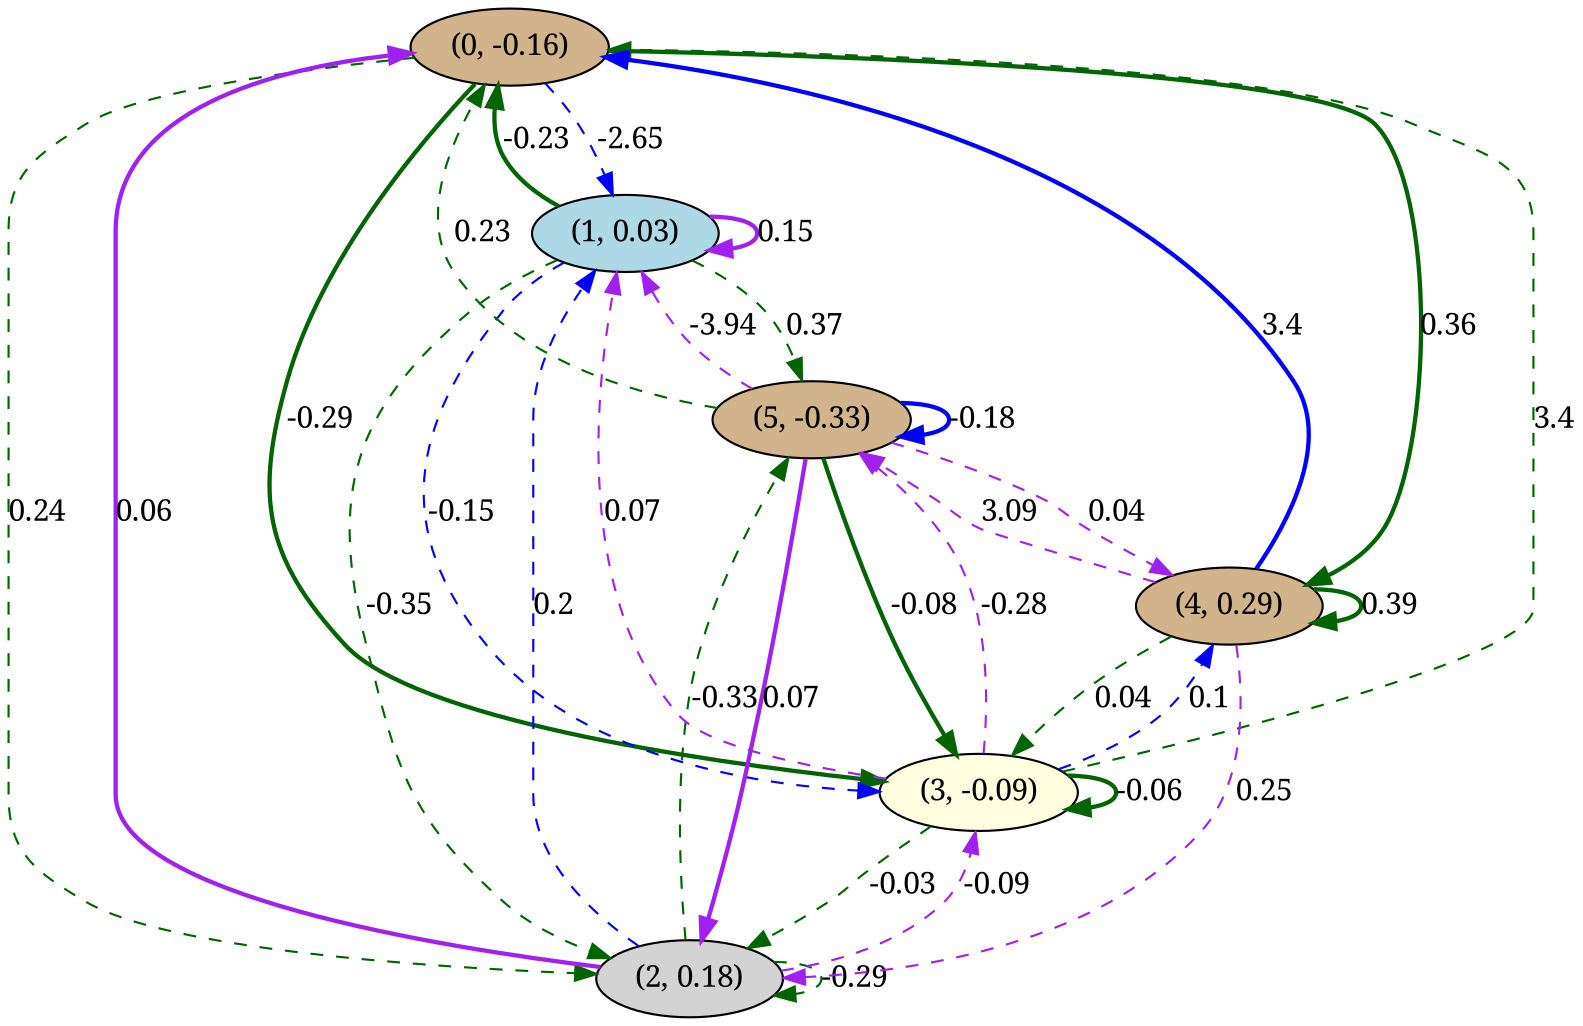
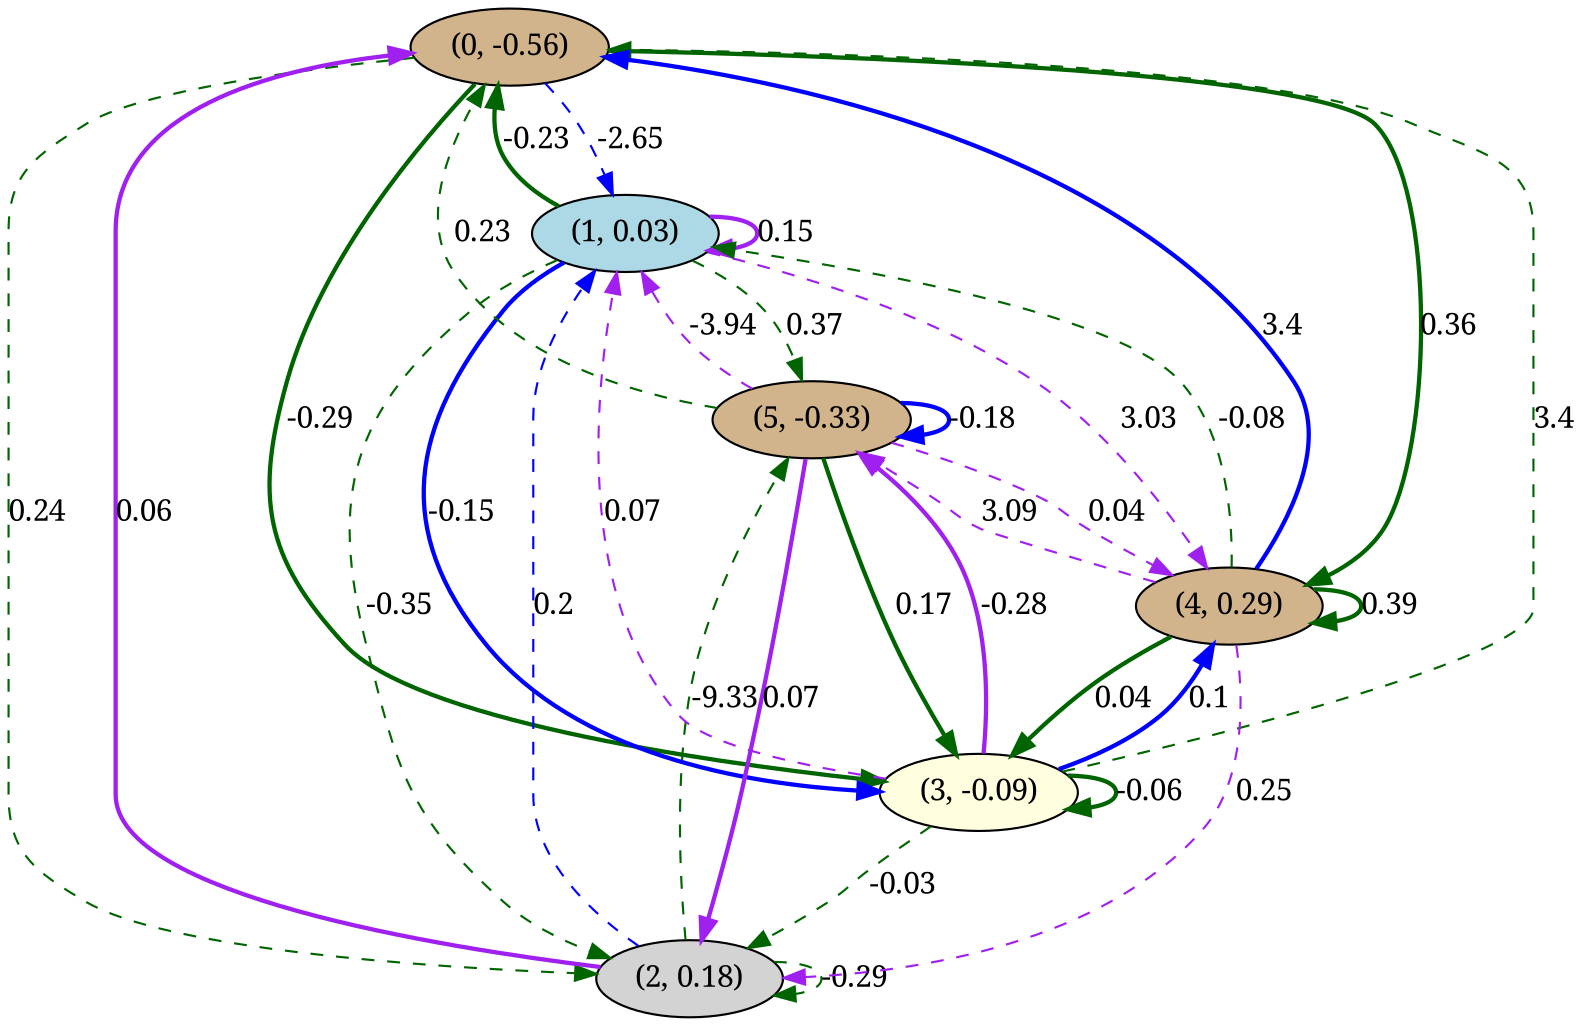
node "(0, -0.16)": label "(0, -0.16)" -> "(0, -0.56)"
edge "(4, 0.29)" -> "(1, 0.03)": added, label "-0.08"
edge "(1, 0.03)" -> "(4, 0.29)": added, label "3.03"
edge "(3, -0.09)" -> "(5, -0.33)": style dashed -> bold
edge "(5, -0.33)" -> "(3, -0.09)": label "-0.08" -> "0.17"
edge "(1, 0.03)" -> "(3, -0.09)": style dashed -> bold
edge "(4, 0.29)" -> "(3, -0.09)": style dashed -> bold
edge "(2, 0.18)" -> "(5, -0.33)": label "-0.33" -> "-9.33"
edge "(3, -0.09)" -> "(4, 0.29)": style dashed -> bold
edge "(2, 0.18)" -> "(3, -0.09)": removed, label "-0.09"
